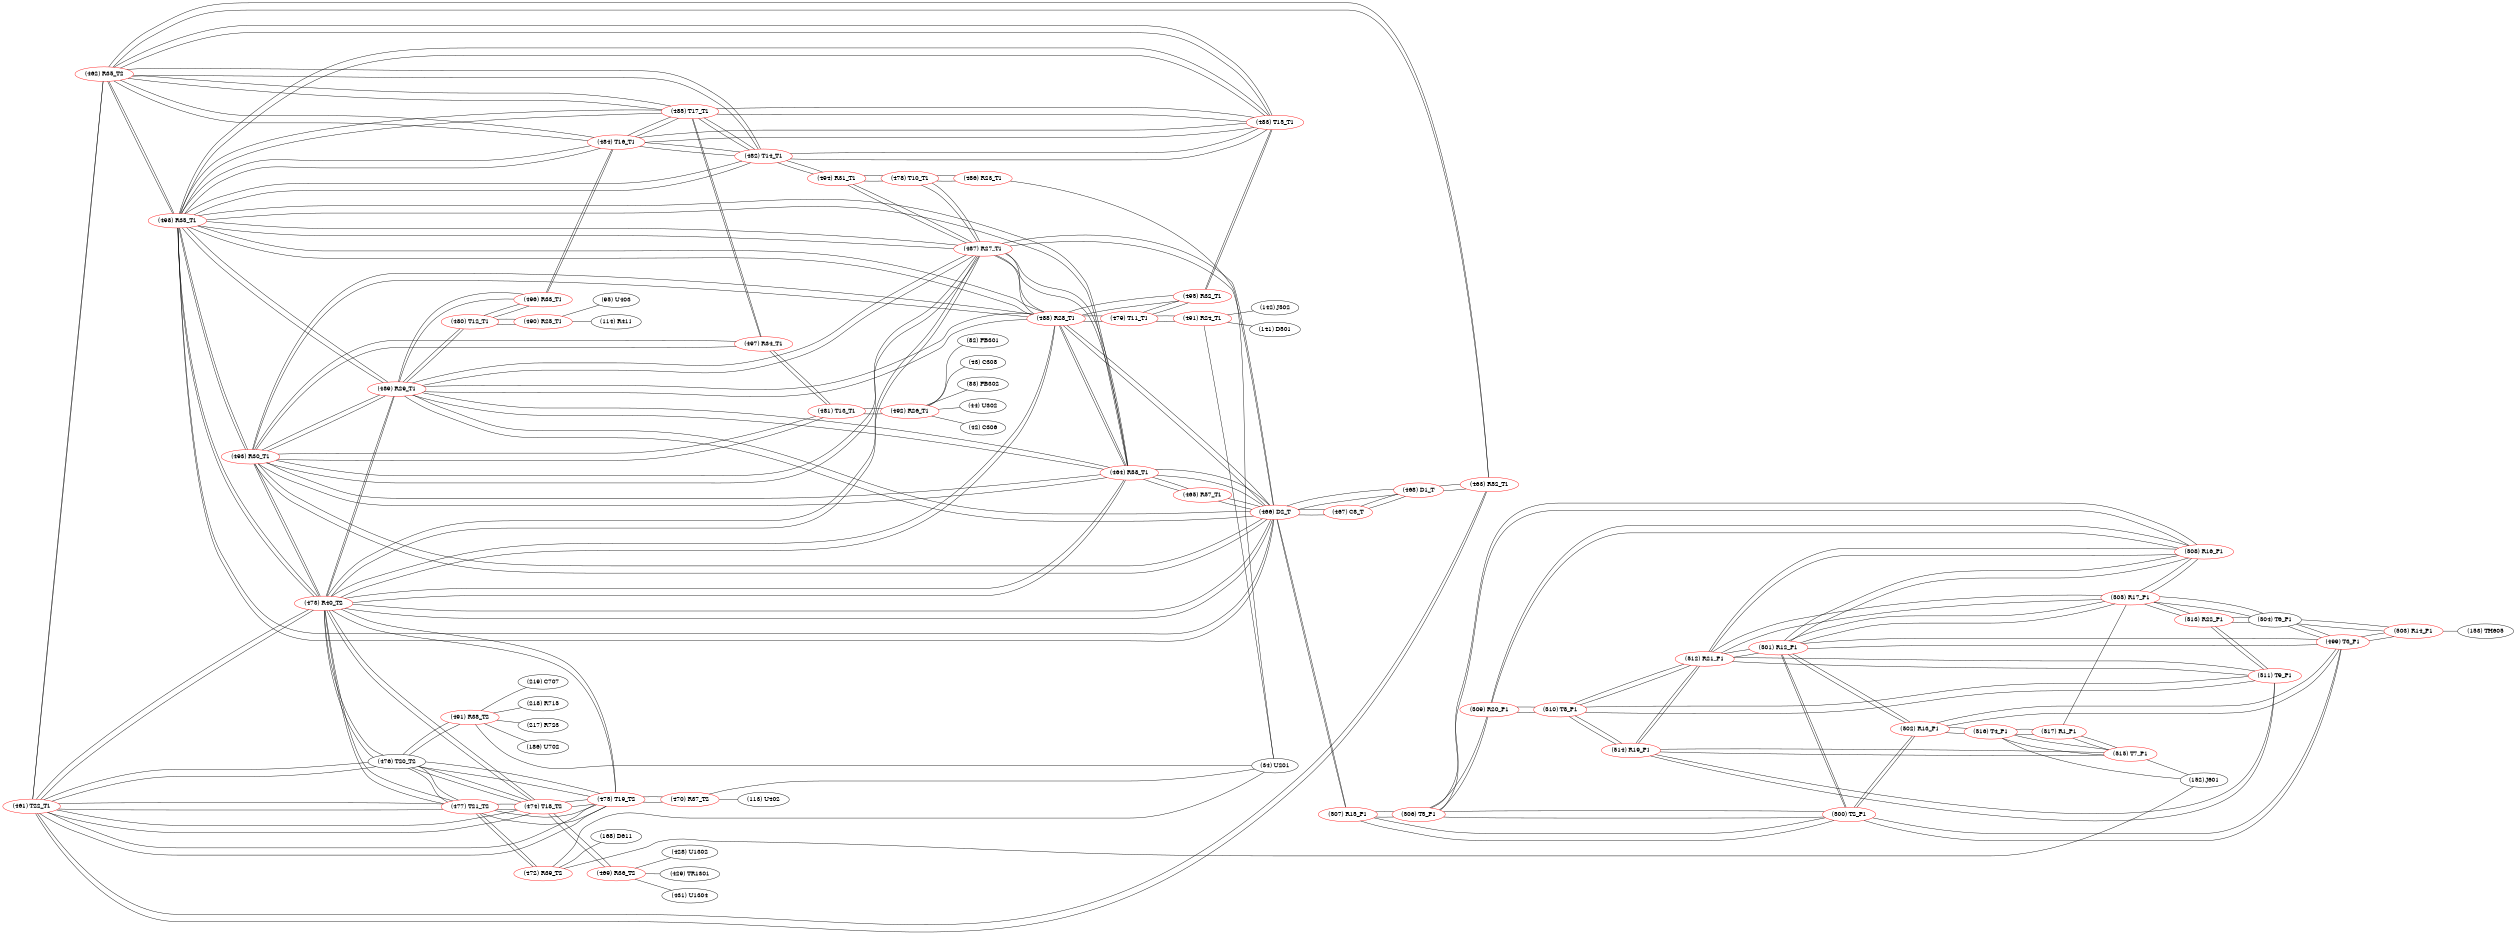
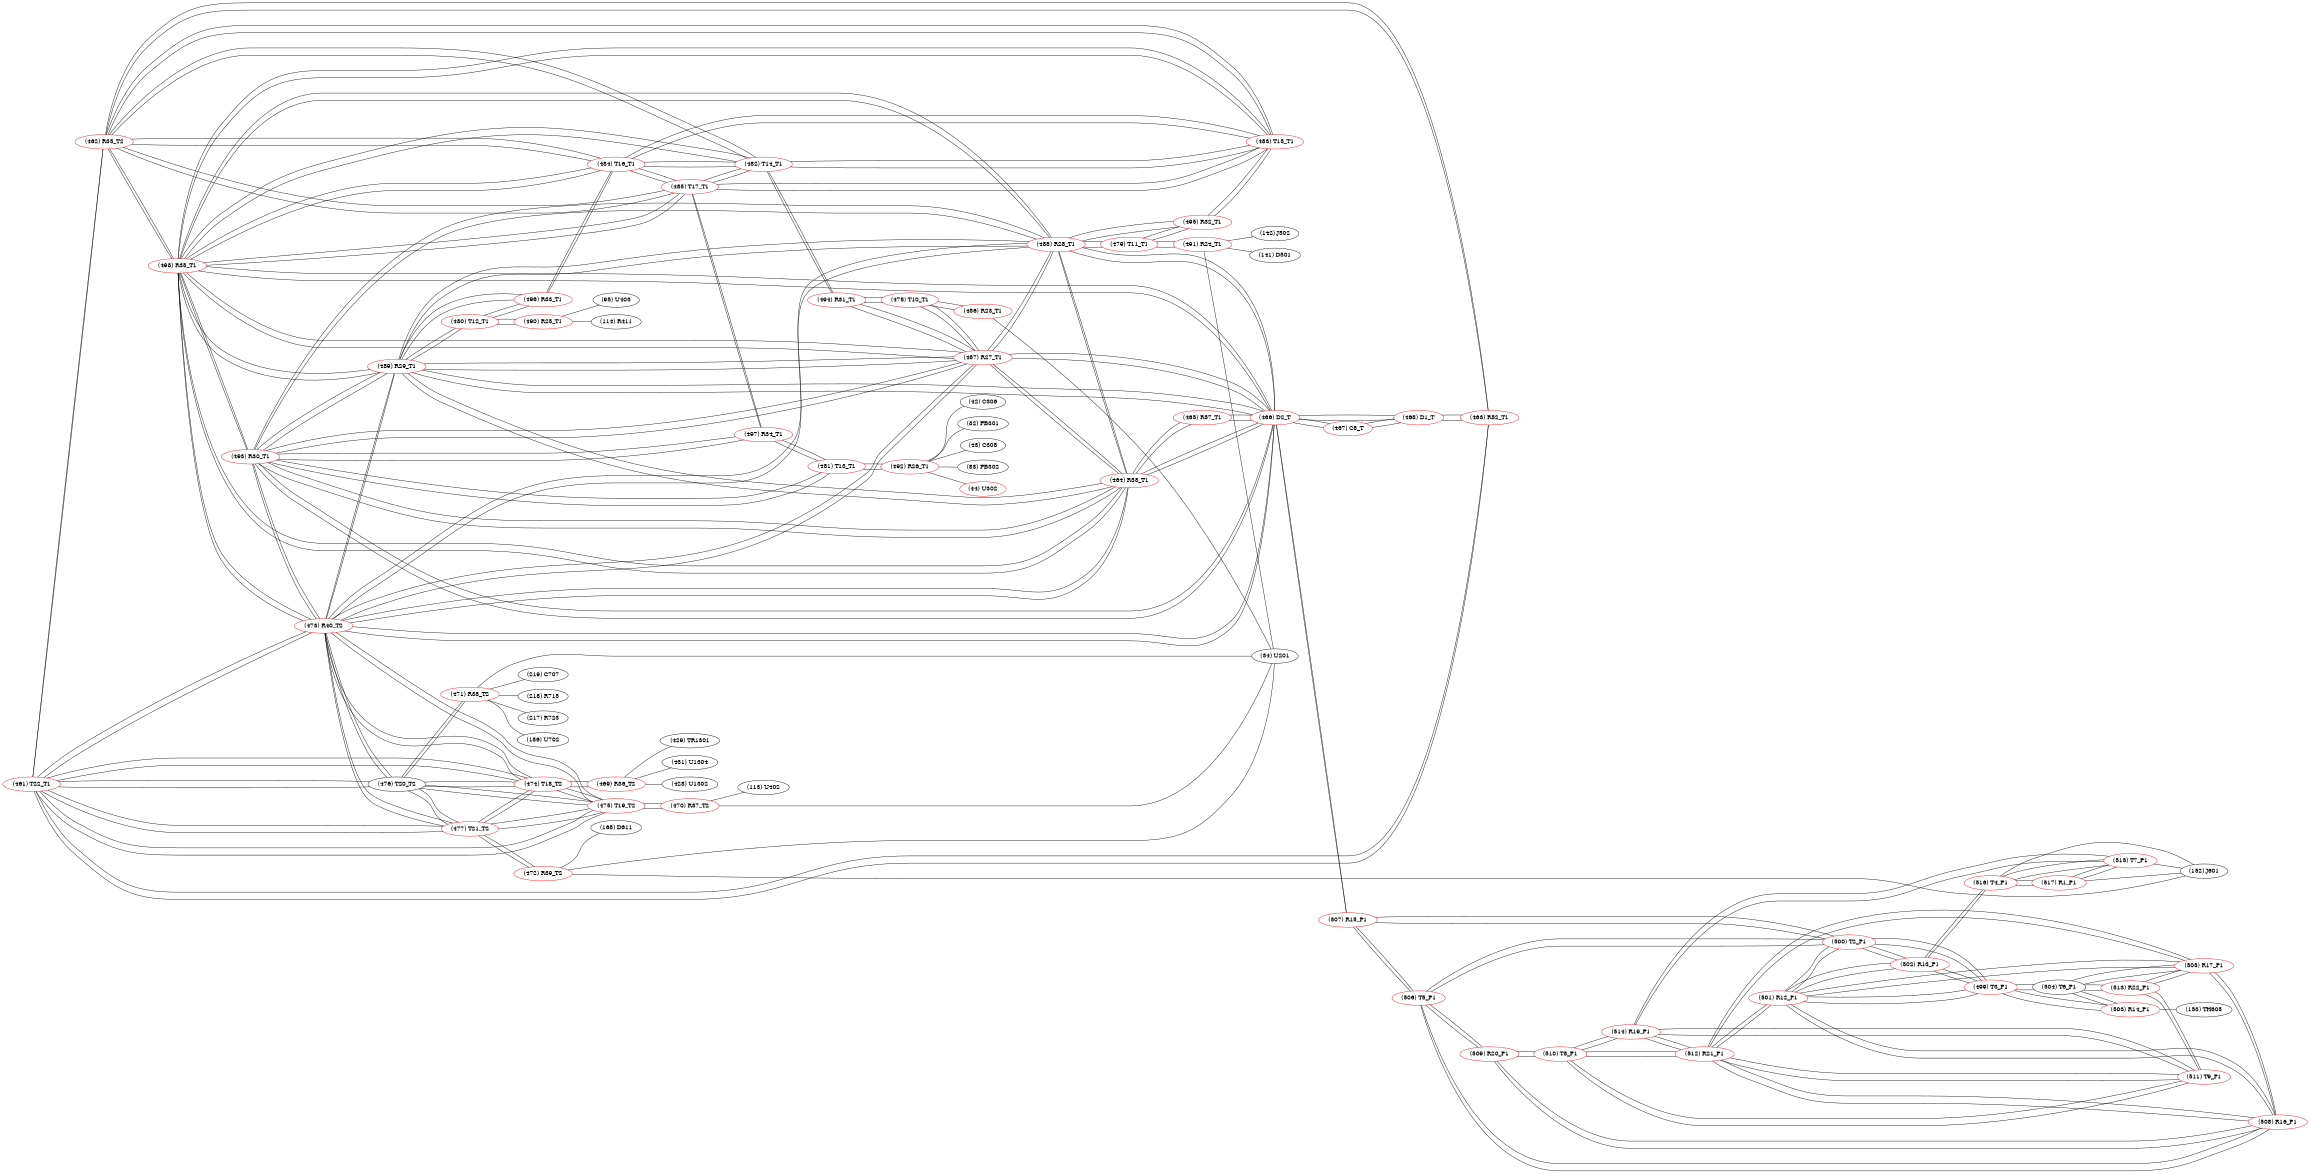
node "(44) U302": color black -> red
edge "(505) R17_P1" -- "(517) R1_P1": now "(152) J601" -- "(517) R1_P1"
node "(491) R38_T2": label "(491) R38_T2" -> "(471) R38_T2"
